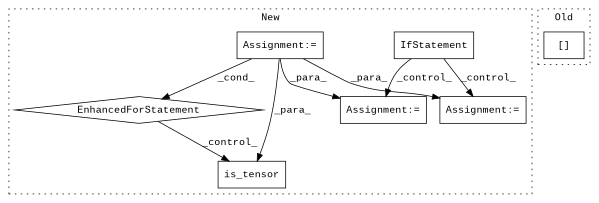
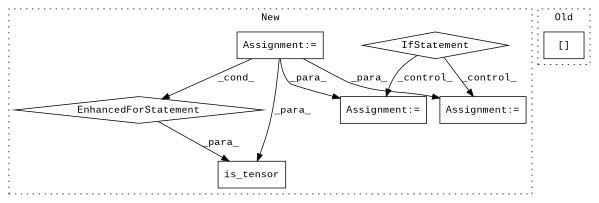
node "IfStatement": shape box -> diamond
edge "EnhancedForStatement" -> "is_tensor": label "_control_" -> "_para_"
